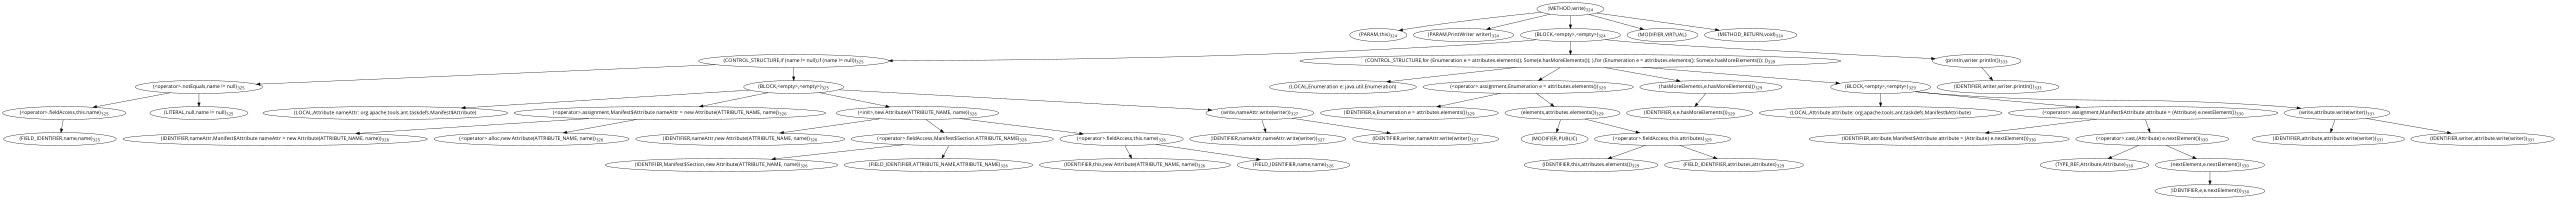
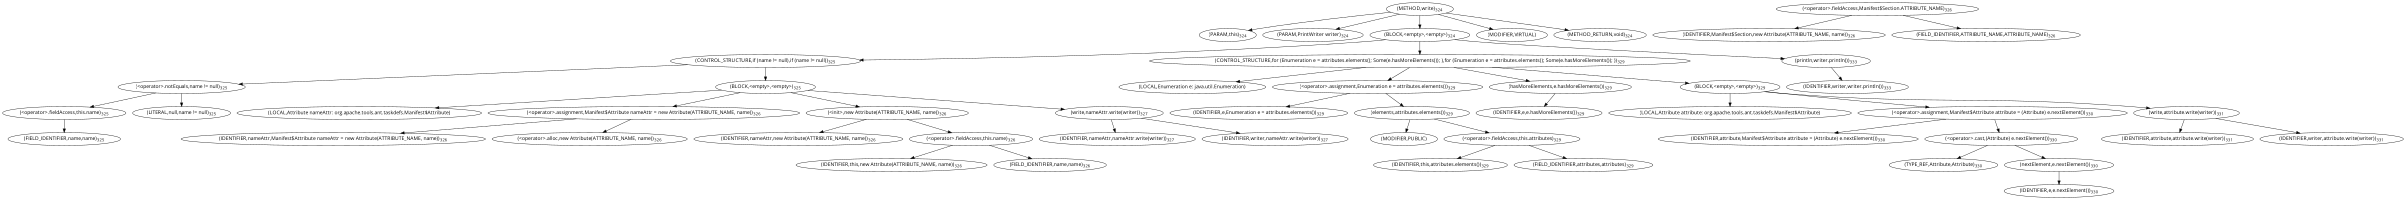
edge "(<init>,new Attribute(ATTRIBUTE_NAME, name))" -> "(<operator>.fieldAccess,Manifest$Section.ATTRIBUTE_NAME)": removed
